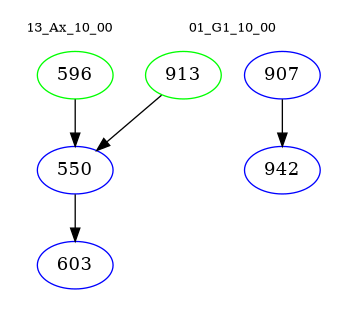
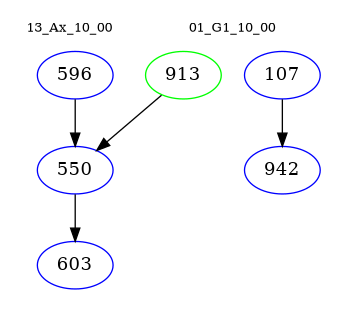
node "596": color green -> blue
node "907": label "907" -> "107"
